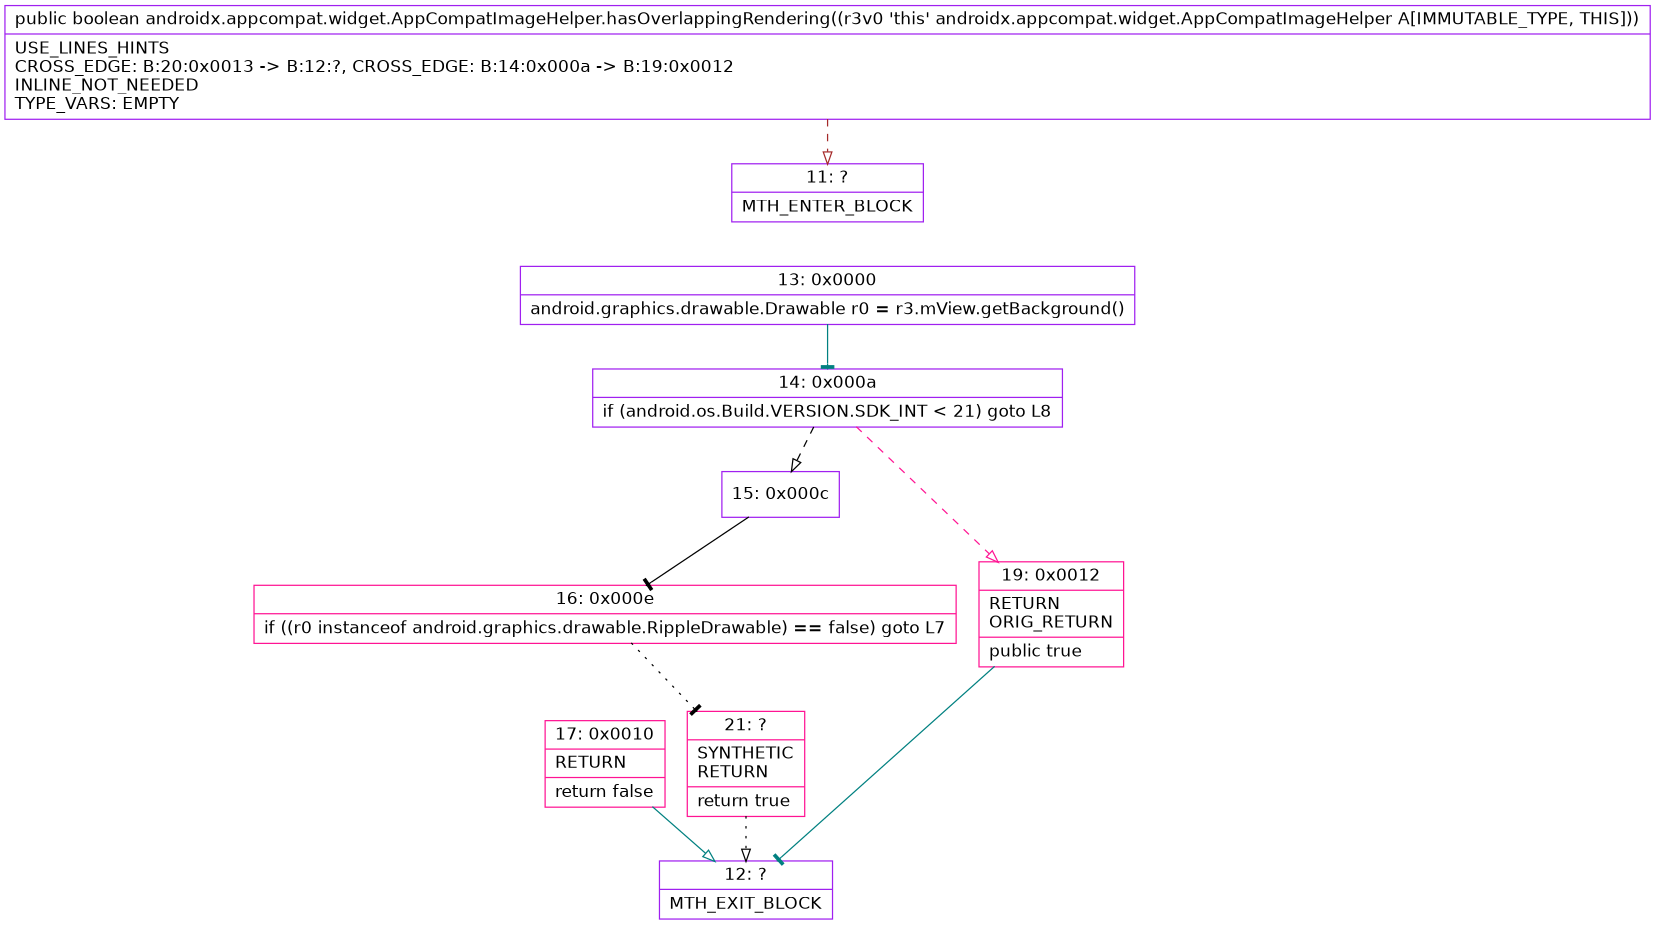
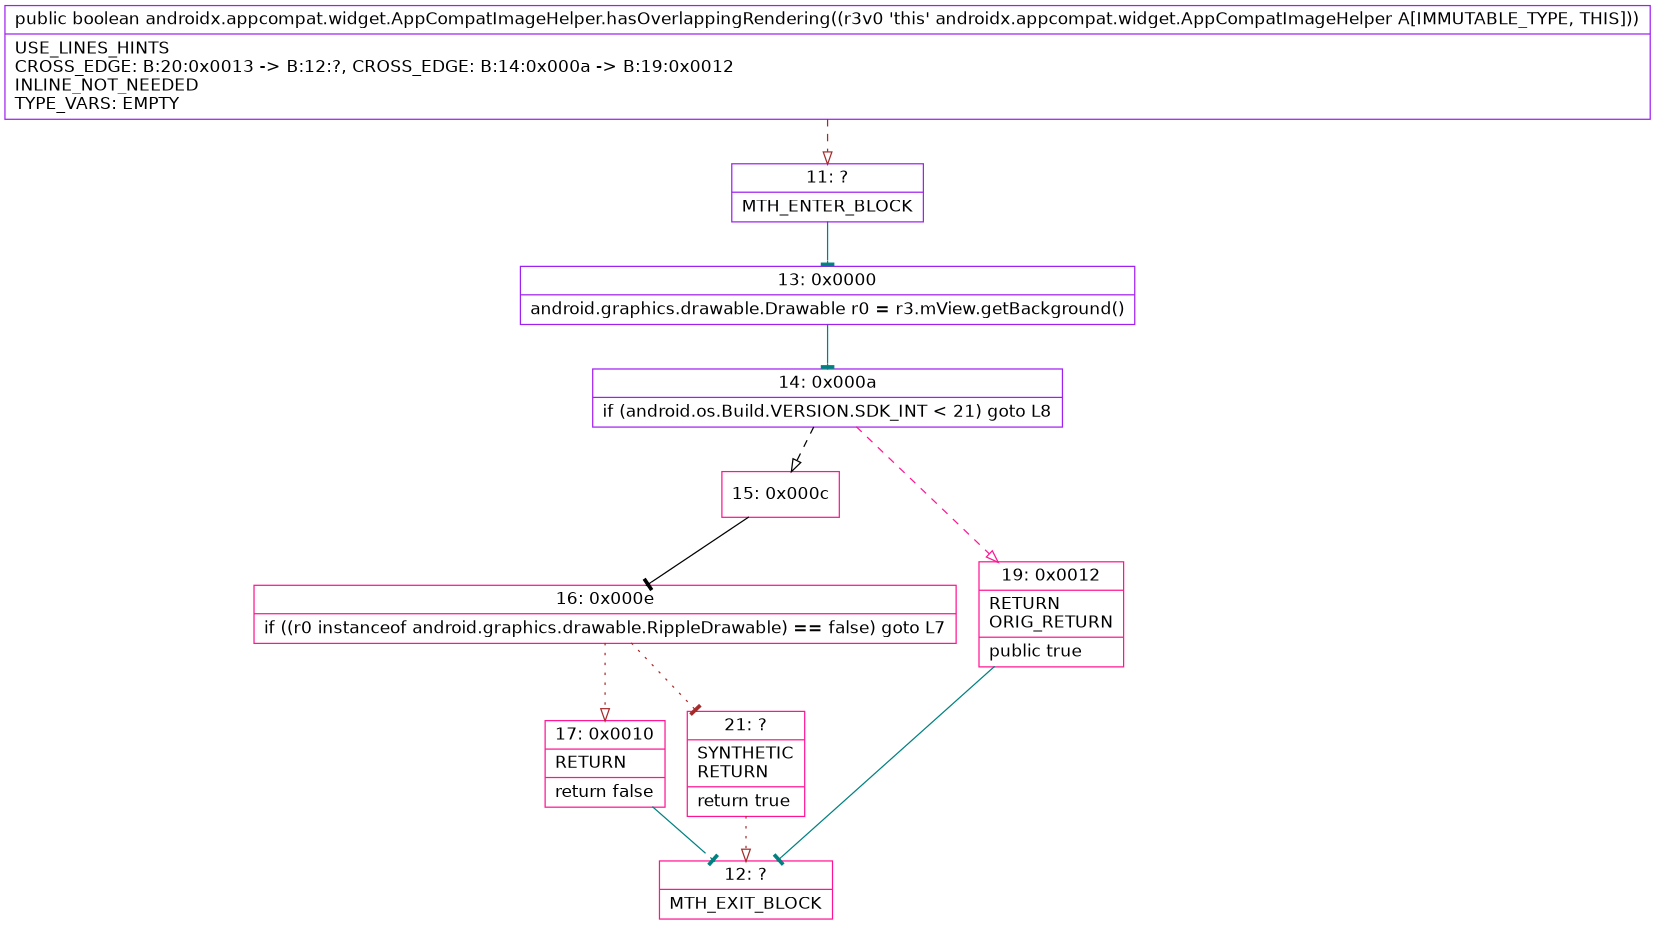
edge "11: ?" -> "13: 0x0000": added
node "15: 0x000c": color purple -> deeppink
edge "16: 0x000e" -> "21: ?": color black -> brown
edge "16: 0x000e" -> "17: 0x0010": added
edge "17: 0x0010" -> "12: ?": arrowhead onormal -> tee
edge "21: ?" -> "12: ?": color black -> brown
node "12: ?": color purple -> deeppink
